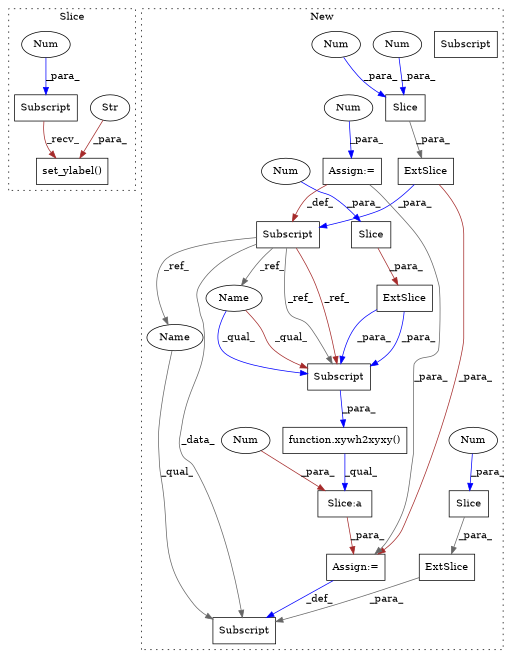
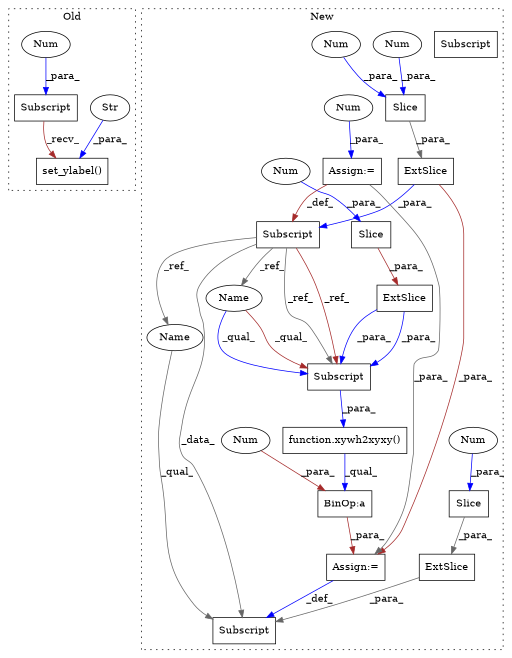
cluster "Slice": label "Slice" -> "Old"
edge "Str" -> "set_ylabel()": color brown -> blue
node "Slice:a": label "Slice:a" -> "BinOp:a"
